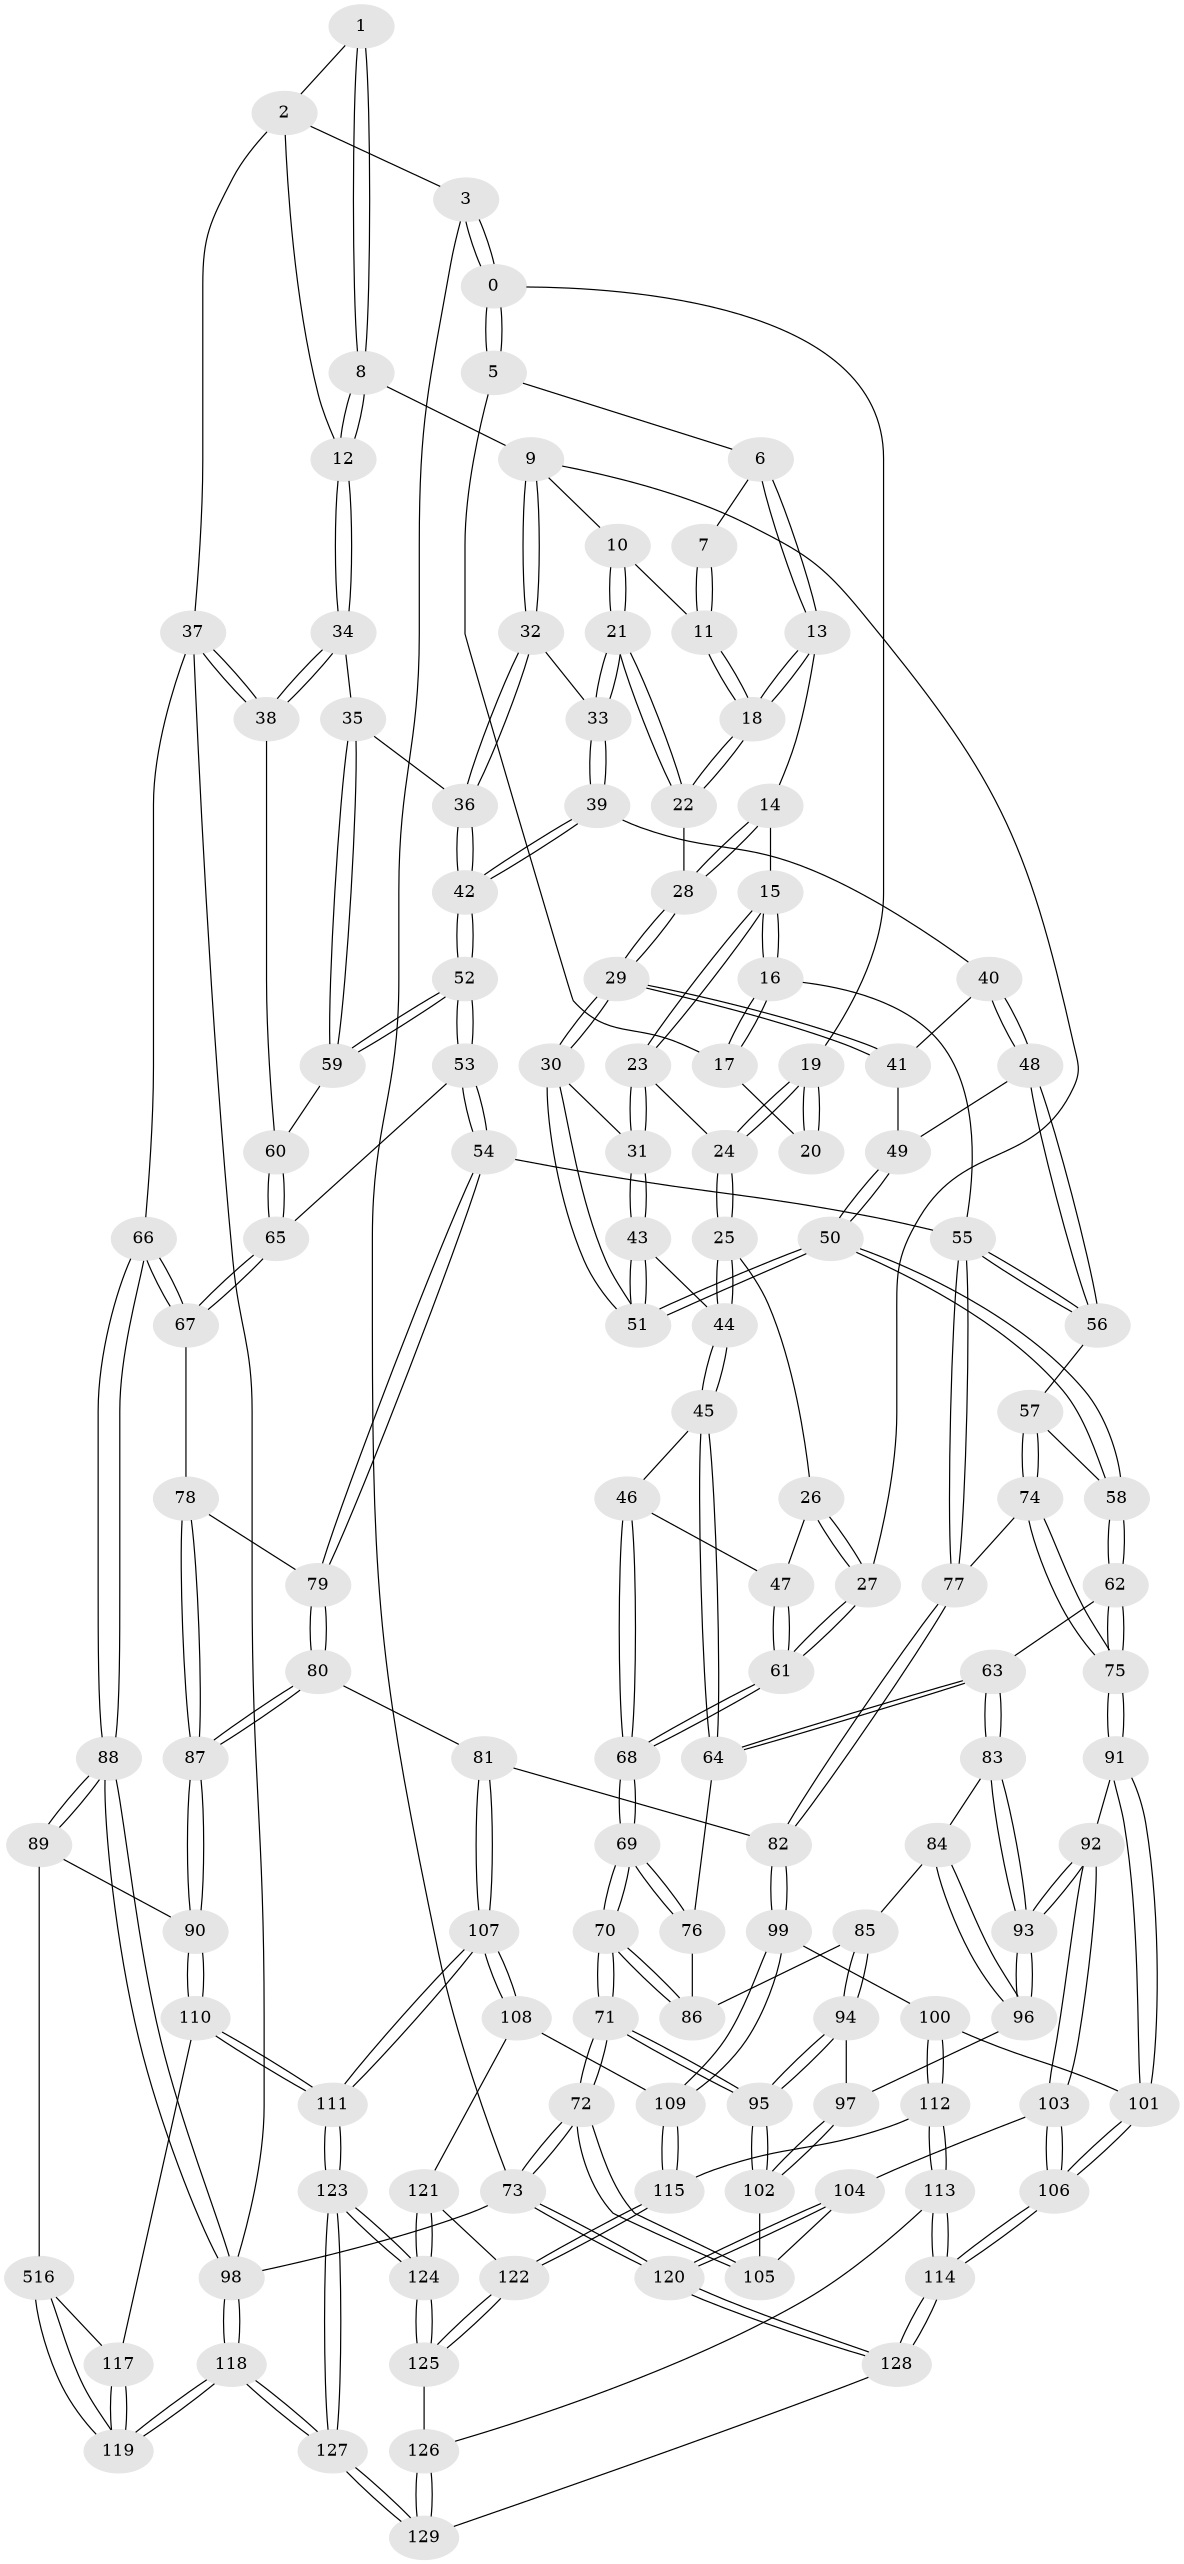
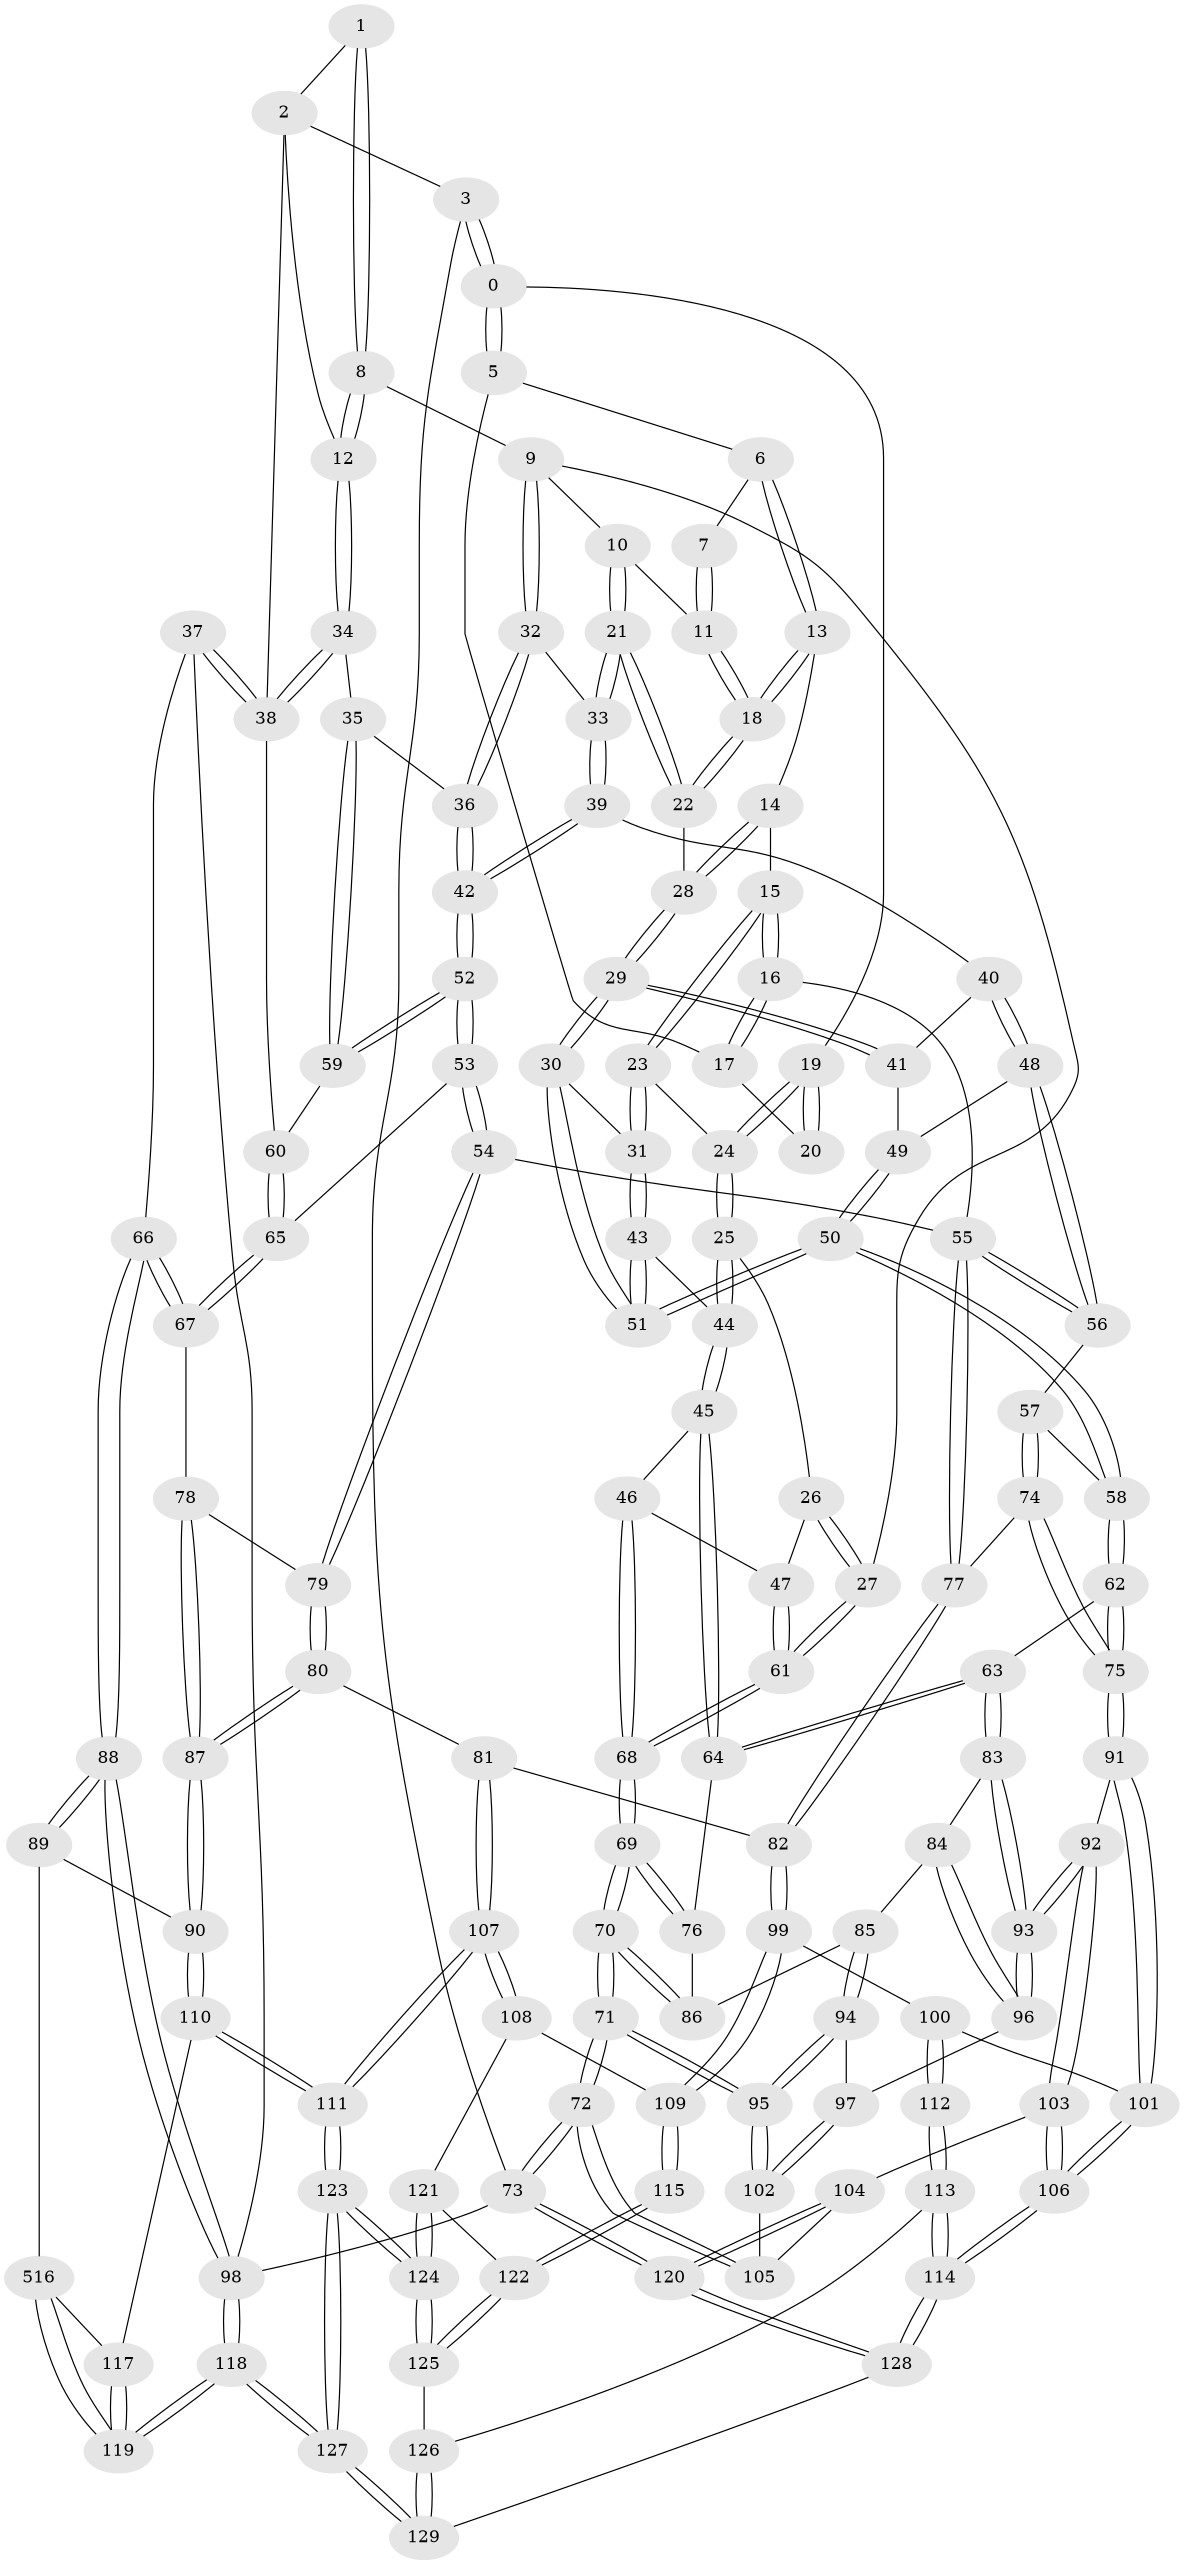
edge "2" -- "37": now "2" -- "38"
edge "112" -- "115": removed
